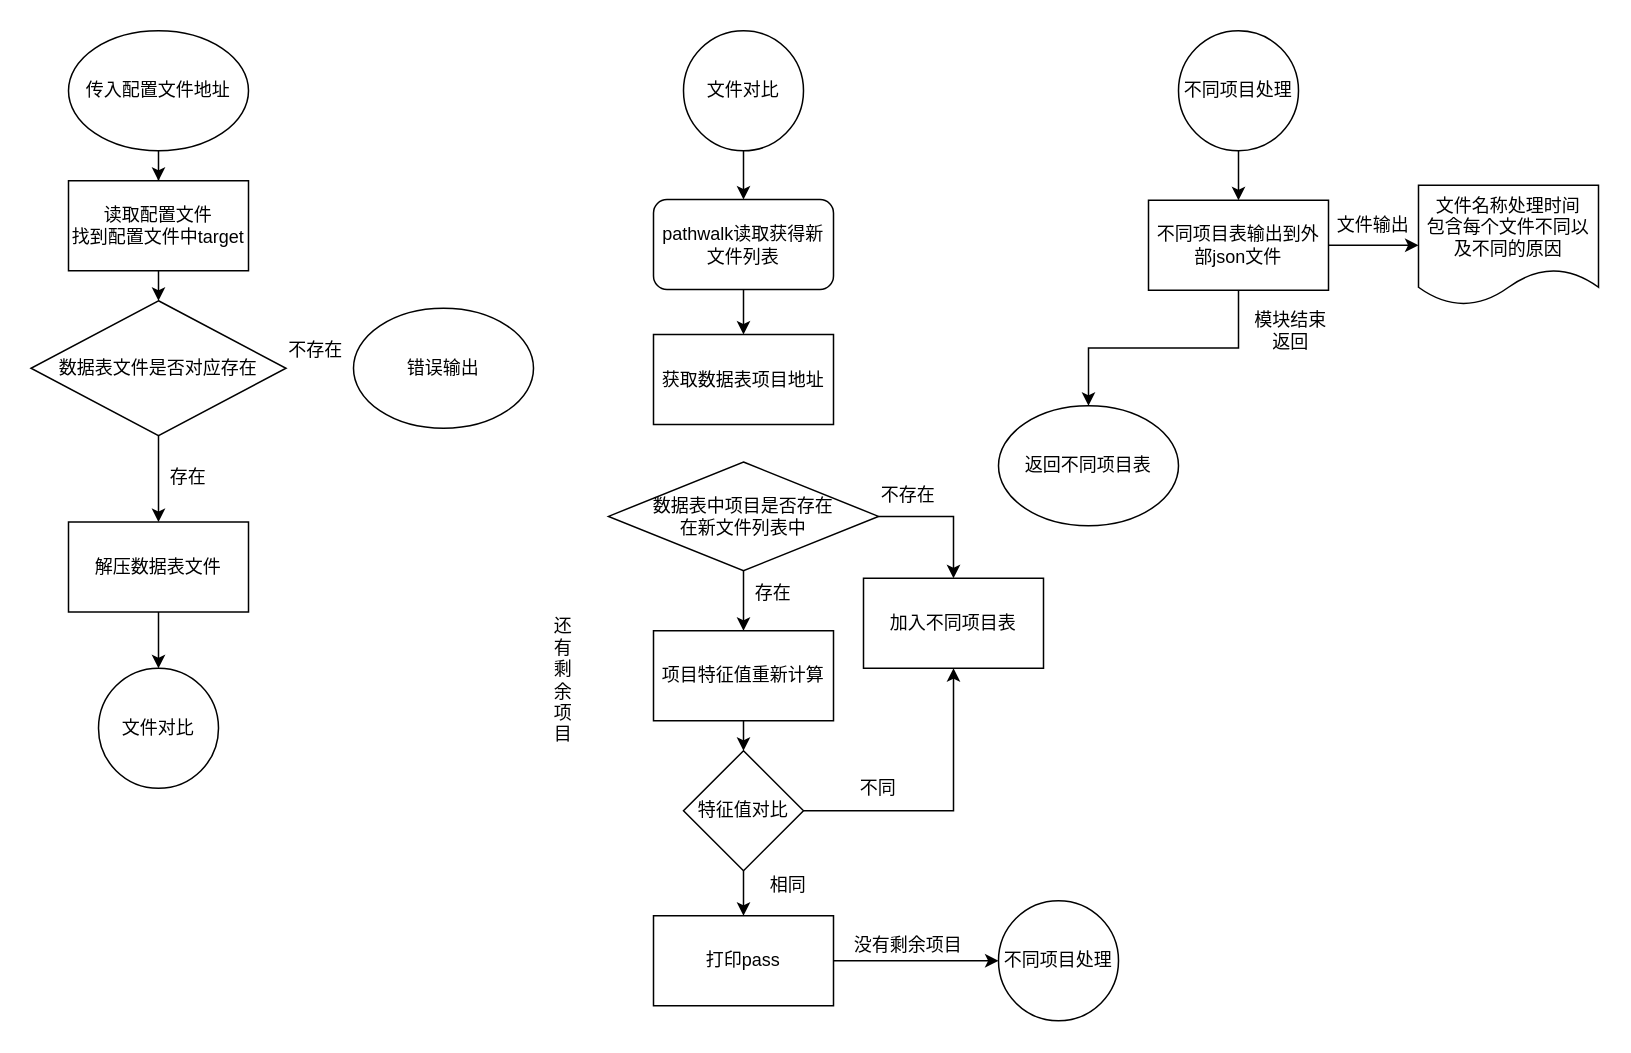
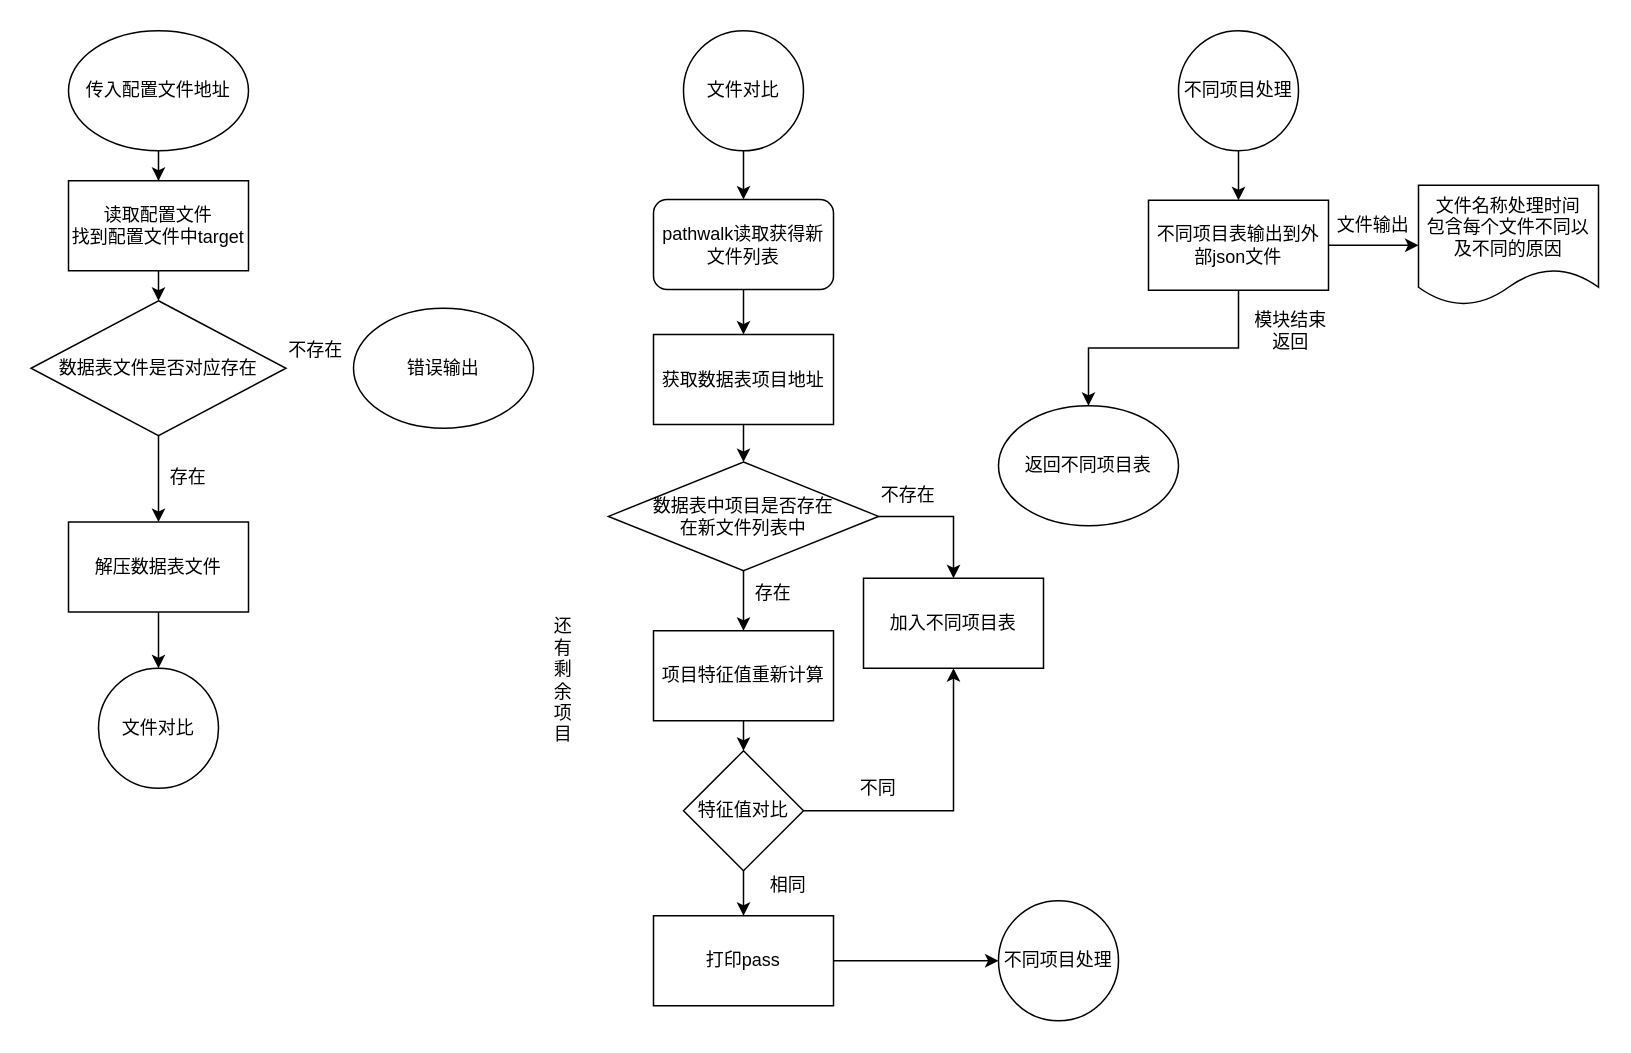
edge "获取数据表项目地址" -> "数据表中项目是否存在 在新文件列表中": added
node "没有剩余项目": removed
